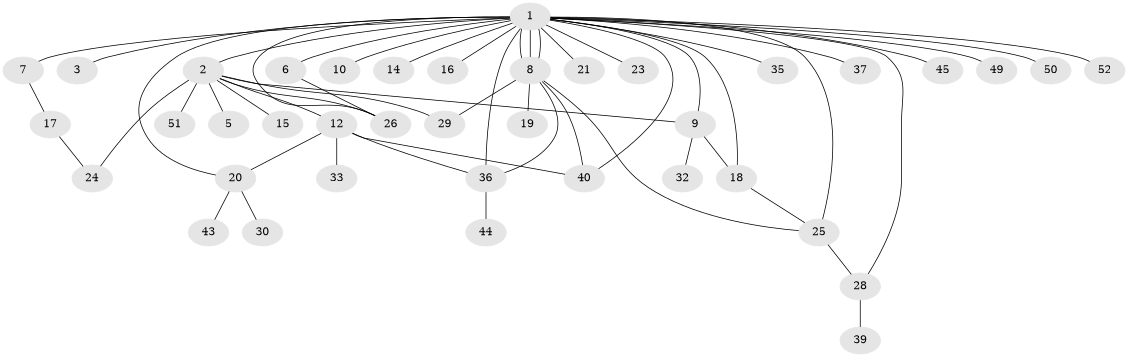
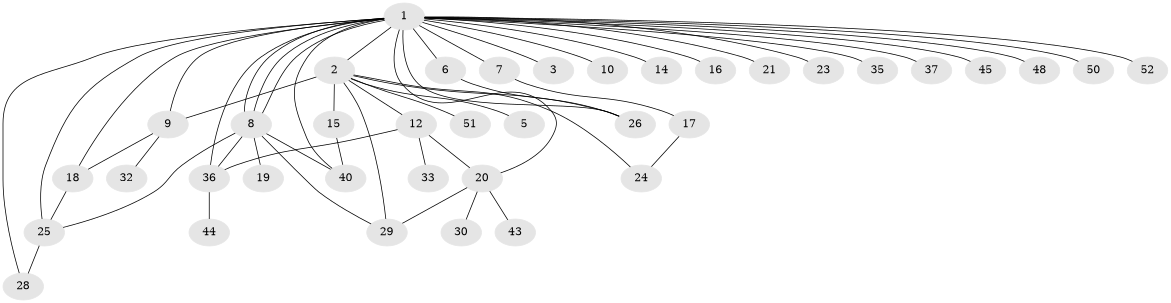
node "49": label "49" -> "48"
edge "12" -- "40": now "15" -- "40"
edge "20" -- "29": added
node "39": removed
